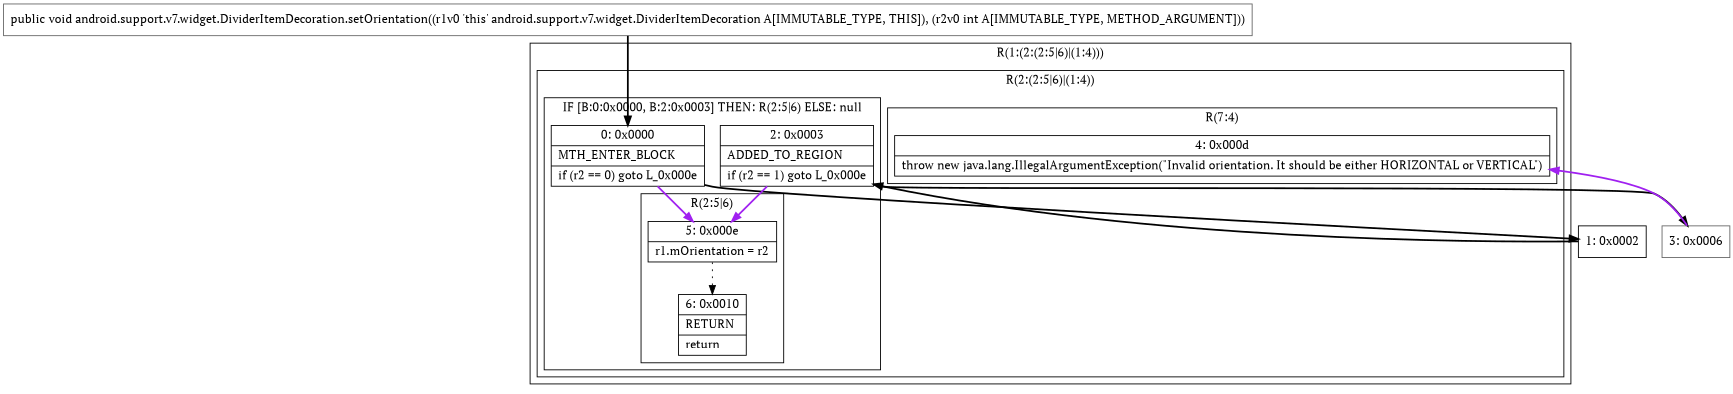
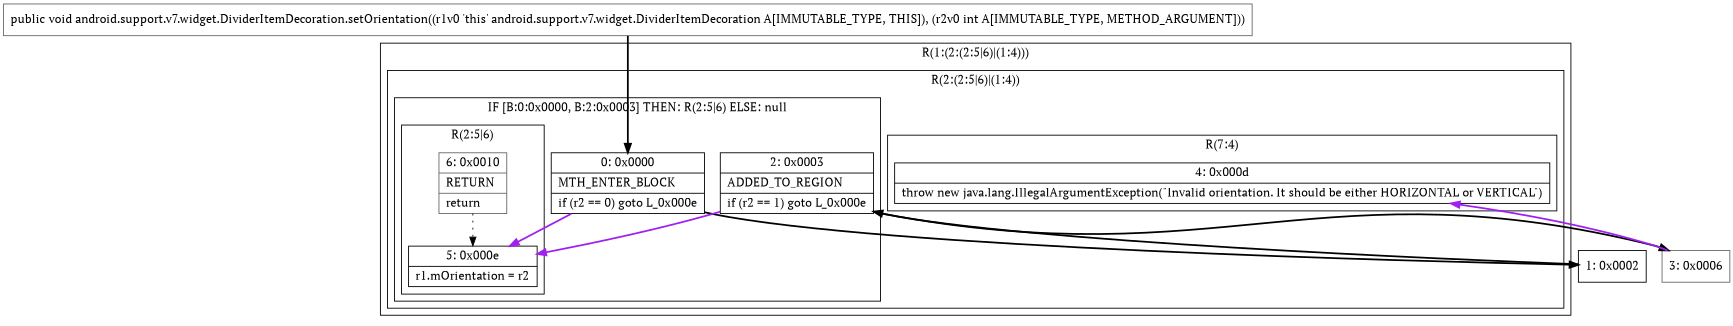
edge "5: 0x000e" -> "6: 0x0010": reversed
node "6: 0x0010": color black -> gray40
